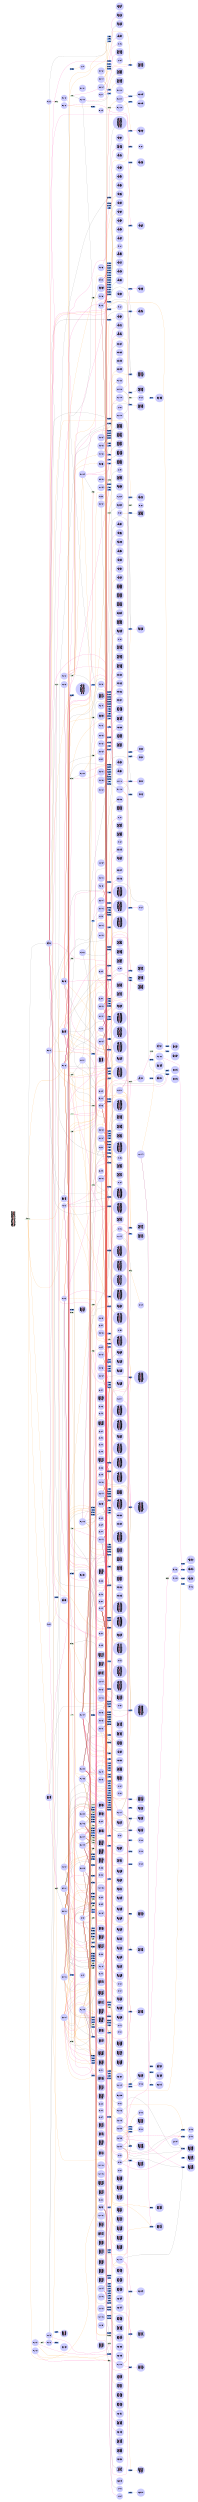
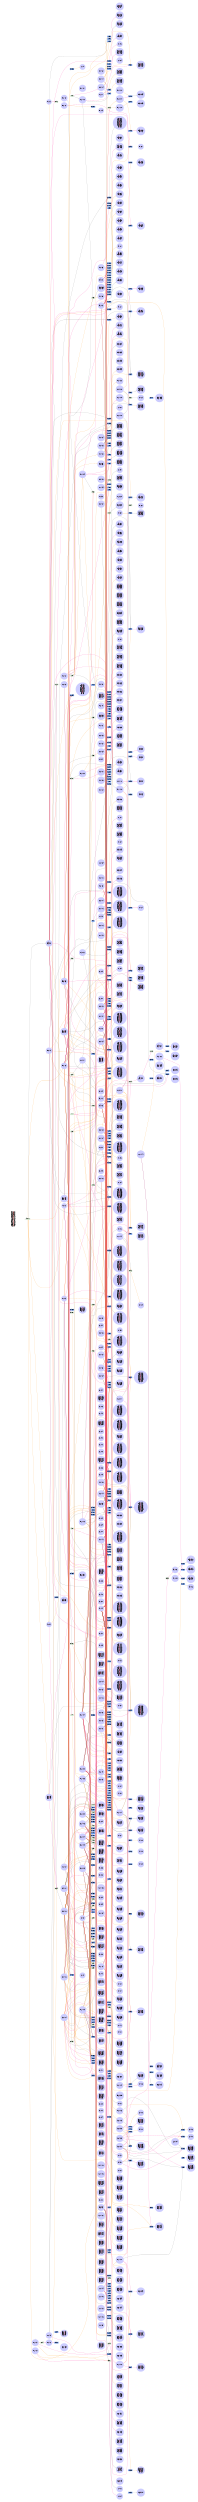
node "R28 (e88)": fillcolor cornflowerblue -> #cce6cc
node "R28 (e338)": fillcolor #cce6cc -> cornflowerblue
